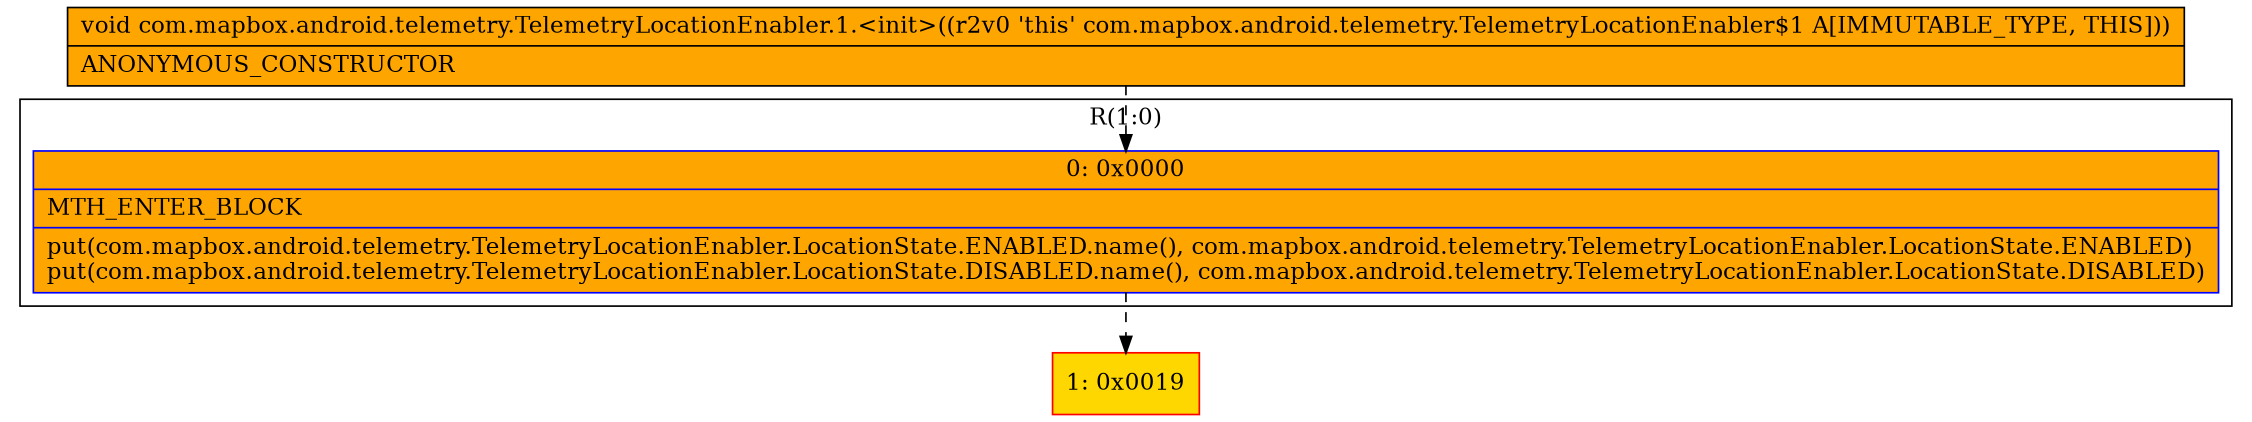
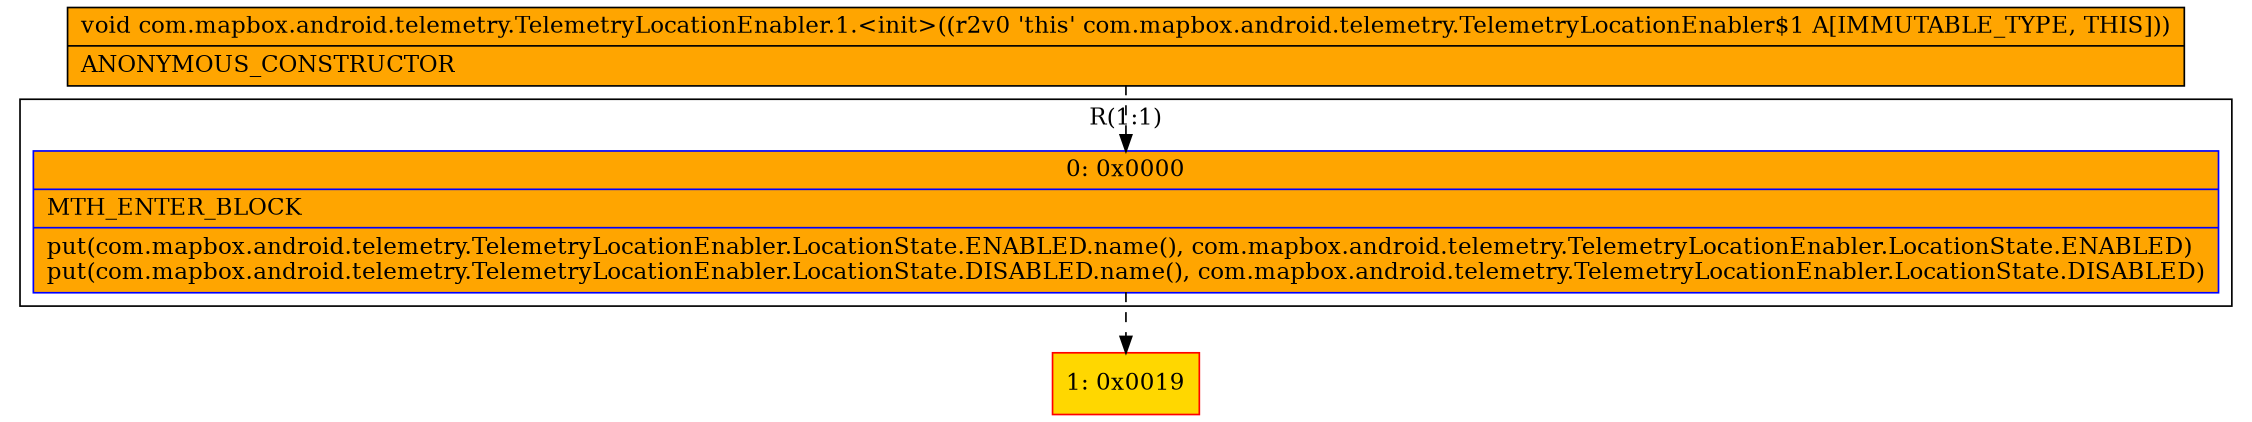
cluster "R(1:0)": label "R(1:0)" -> "R(1:1)"
